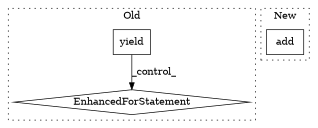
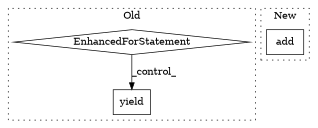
edge "yield" -> "EnhancedForStatement": reversed
